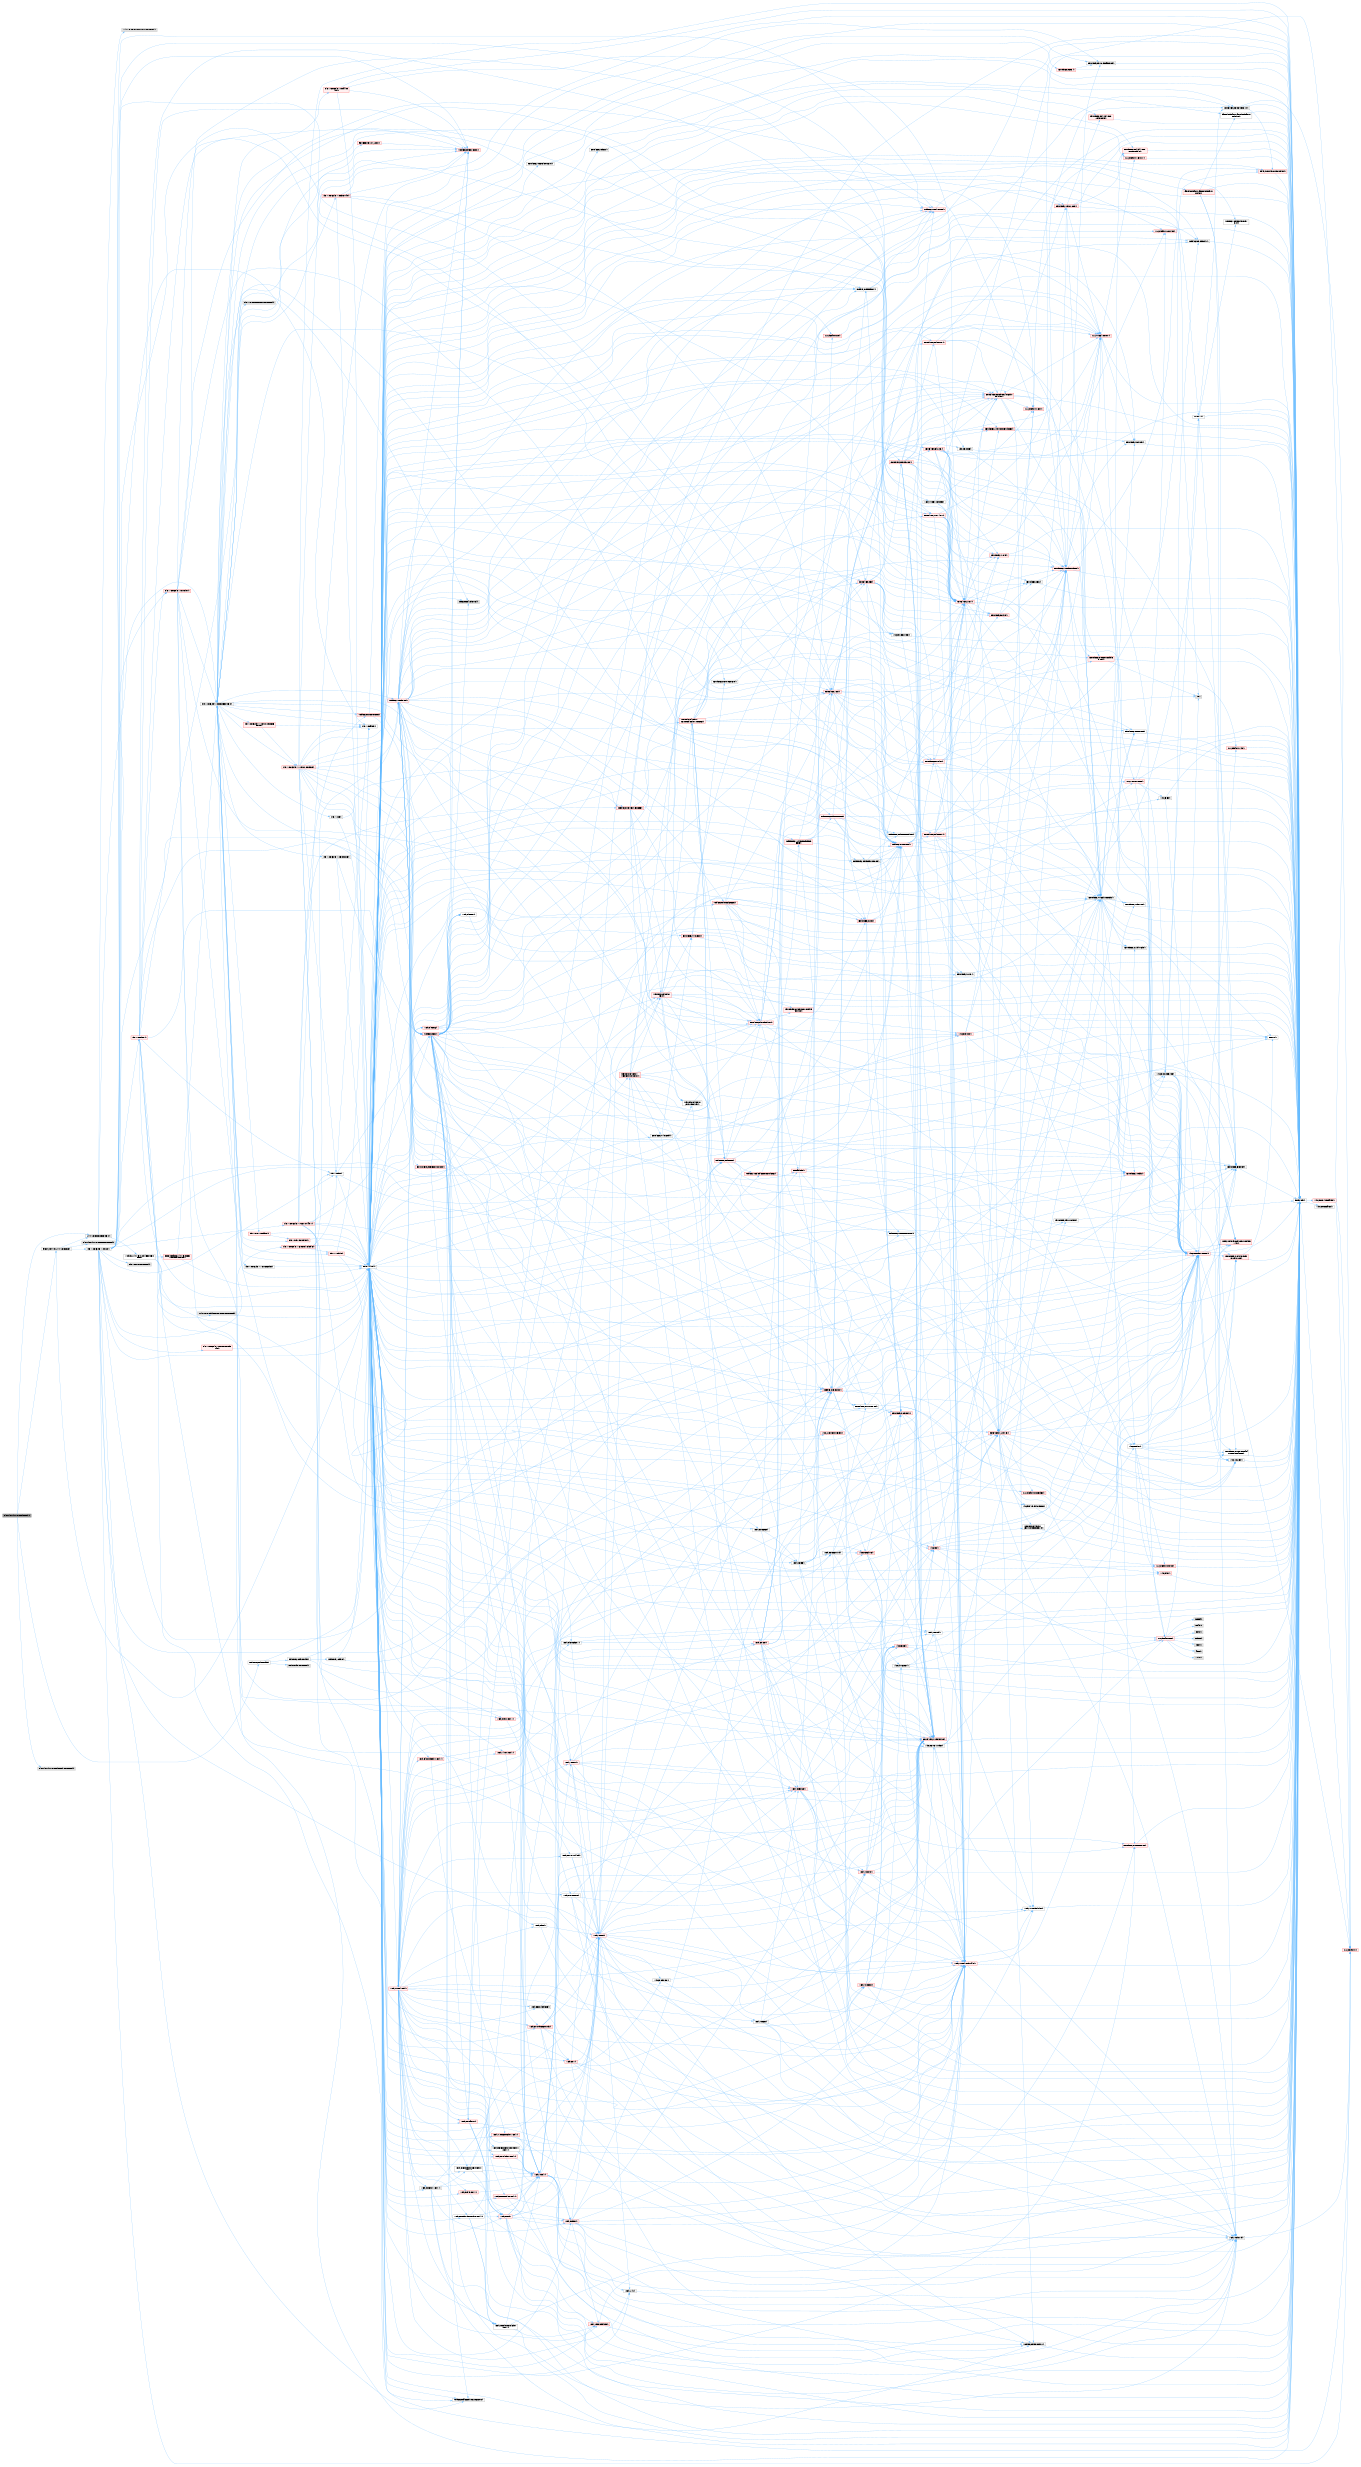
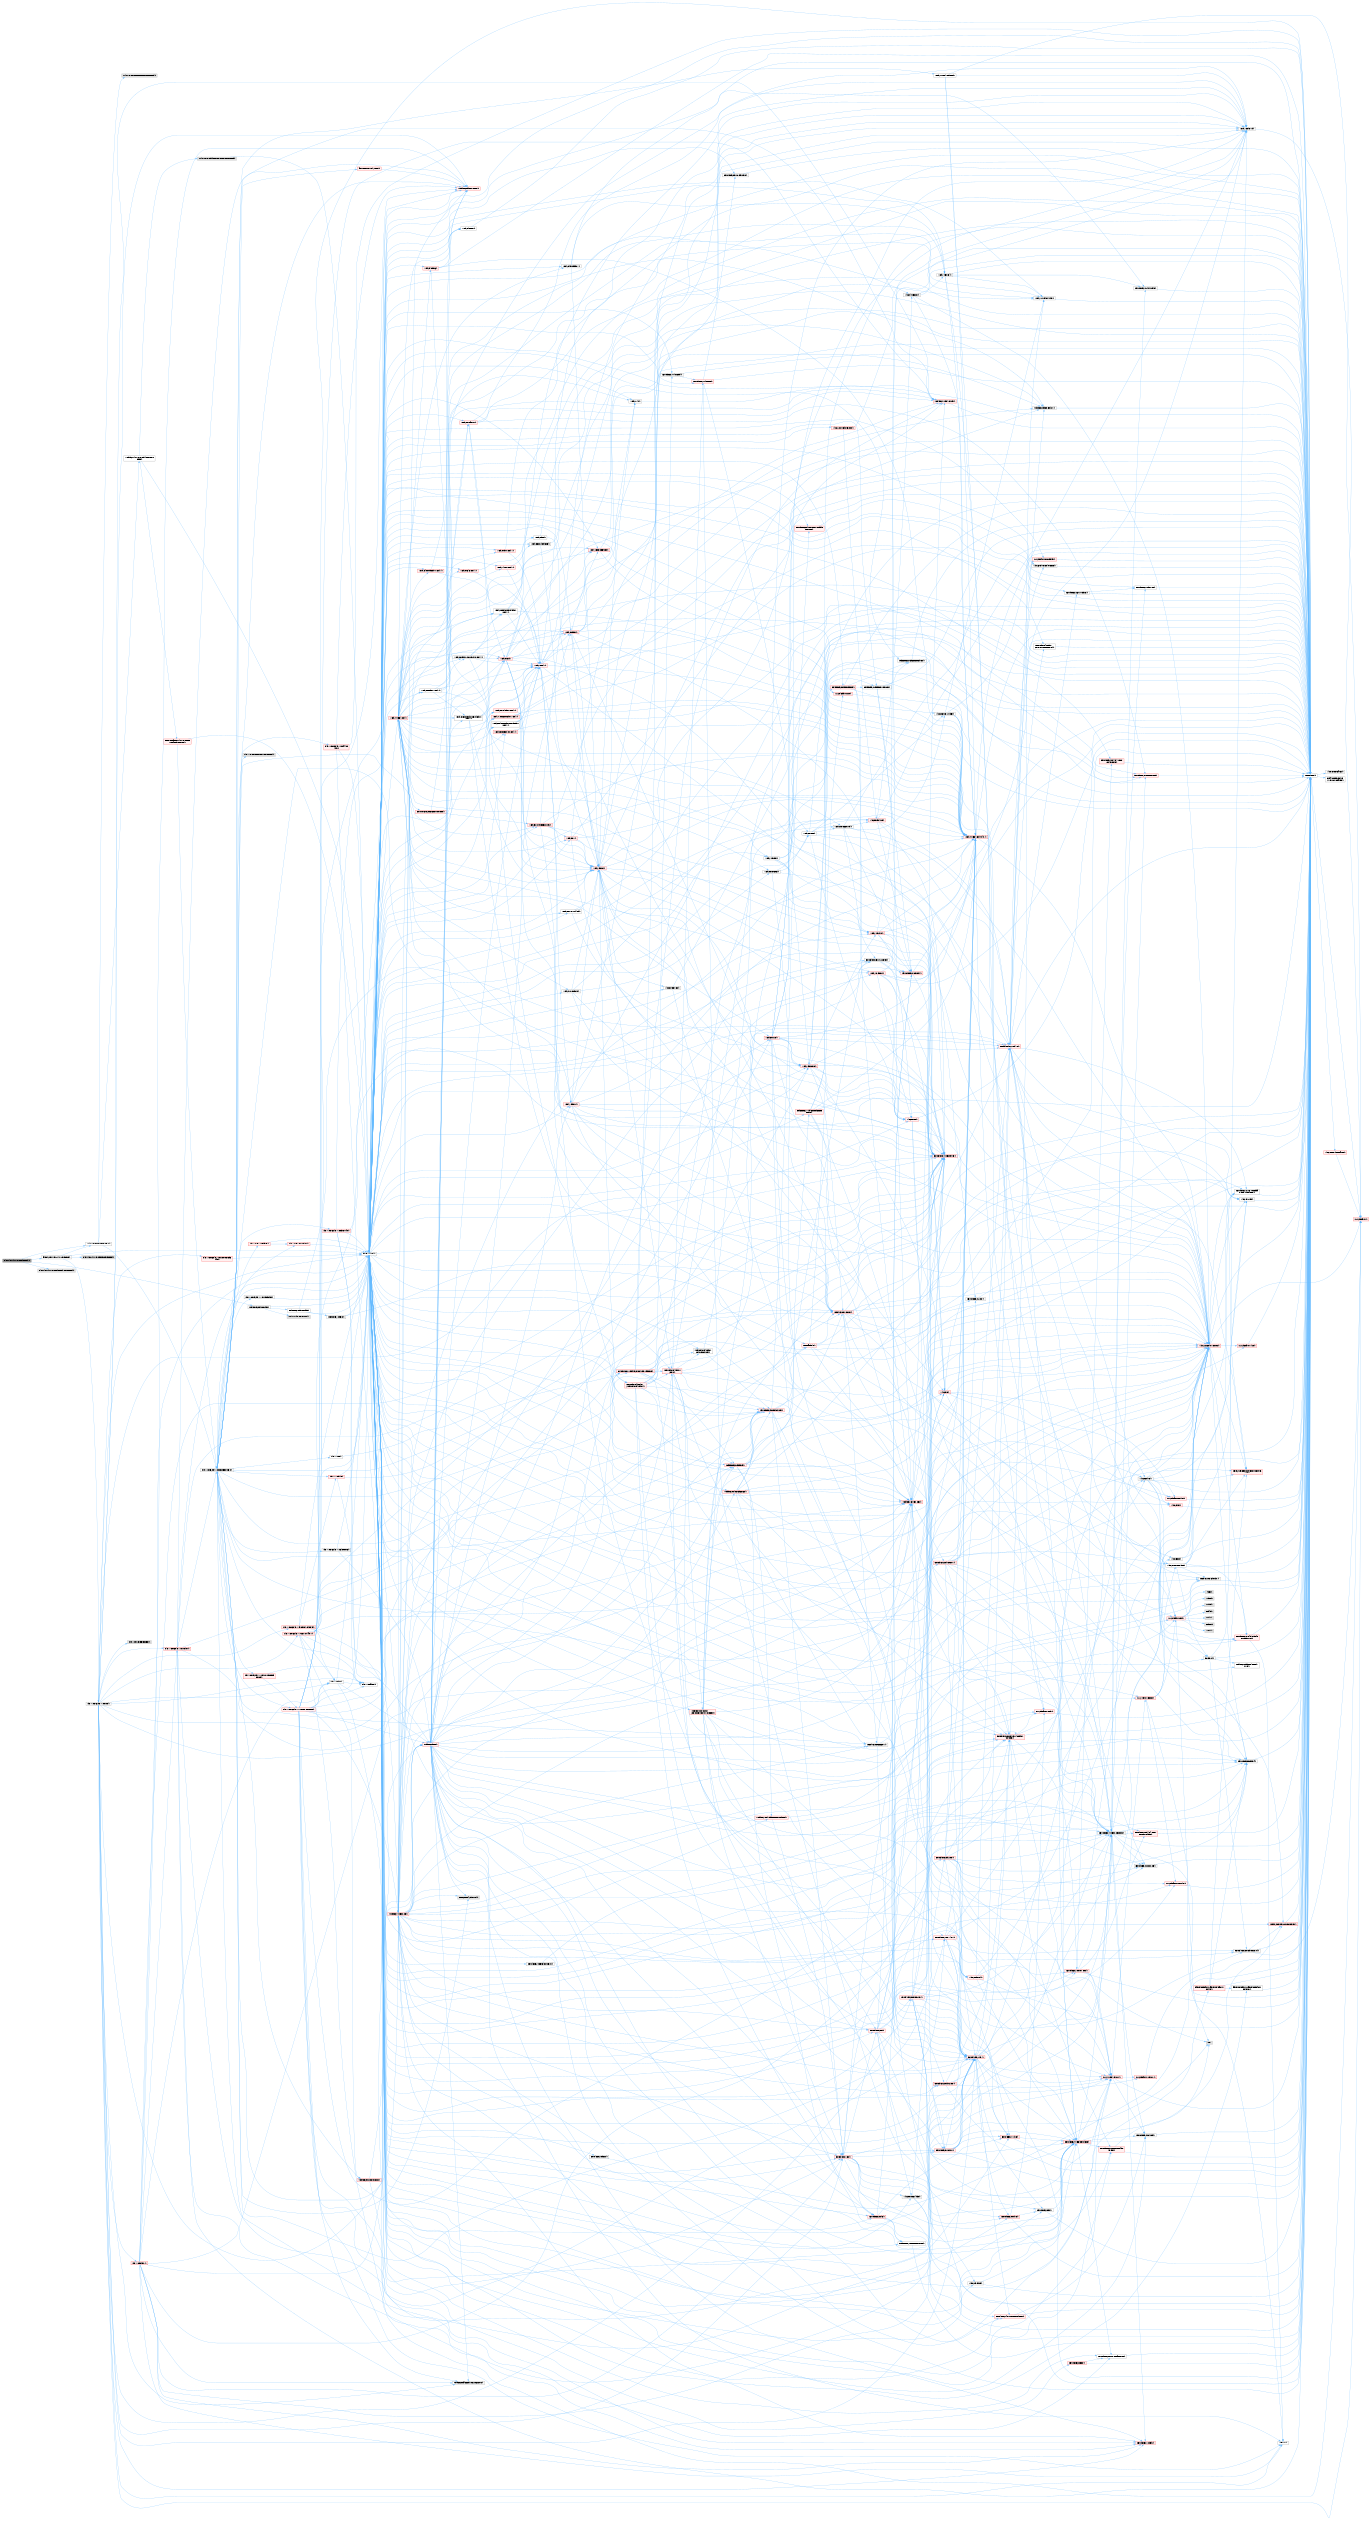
node "ProfilingDebugging /UMemoryDefines.h": added
node "Logging/TokenizedMessage.h": label "Logging/TokenizedMessage.h" -> "PointerIsConvertible/TokenizedMessage.h"
